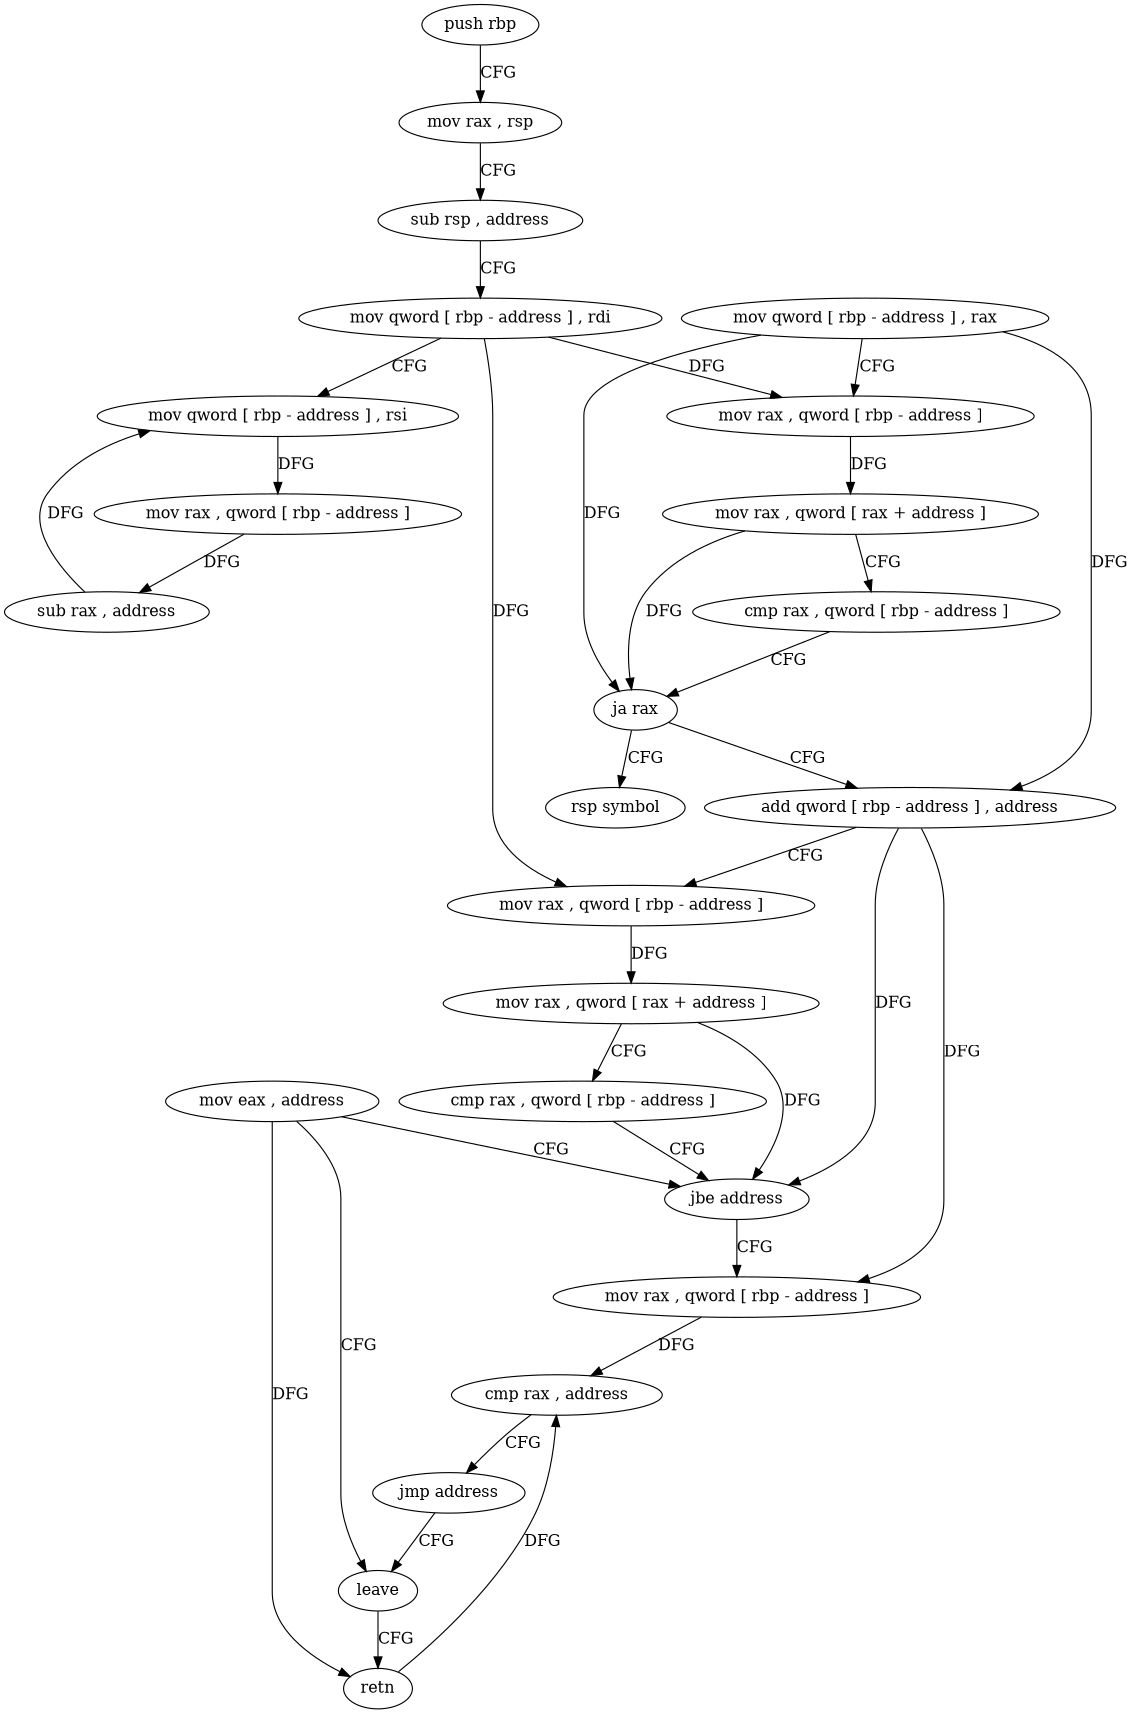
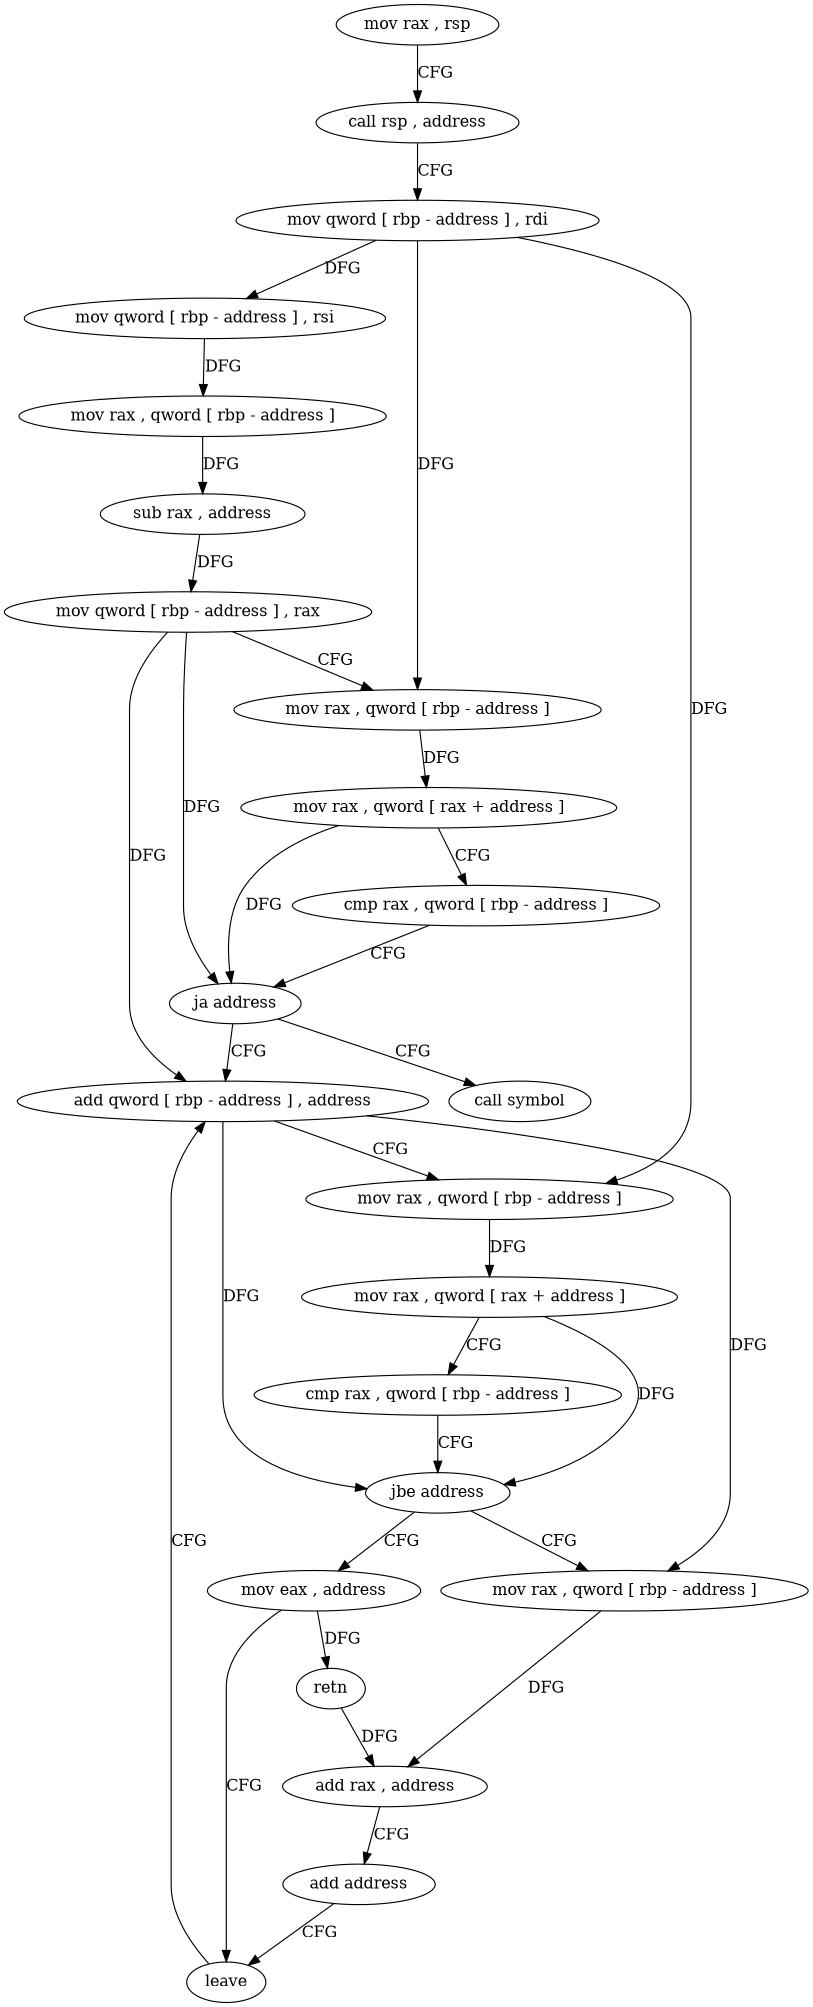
node "push rbp": removed
node "sub rsp , address": label "sub rsp , address" -> "call rsp , address"
edge "mov qword [ rbp - address ] , rdi" -> "mov qword [ rbp - address ] , rsi": label "CFG" -> "DFG"
edge "sub rax , address" -> "mov qword [ rbp - address ] , rsi": now "sub rax , address" -> "mov qword [ rbp - address ] , rax"
node "ja rax": label "ja rax" -> "ja address"
node "rsp symbol": label "rsp symbol" -> "call symbol"
edge "mov eax , address" -> "jbe address": reversed
node "cmp rax , address": label "cmp rax , address" -> "add rax , address"
node "jmp address": label "jmp address" -> "add address"
edge "leave" -> "retn": now "leave" -> "add qword [ rbp - address ] , address"
